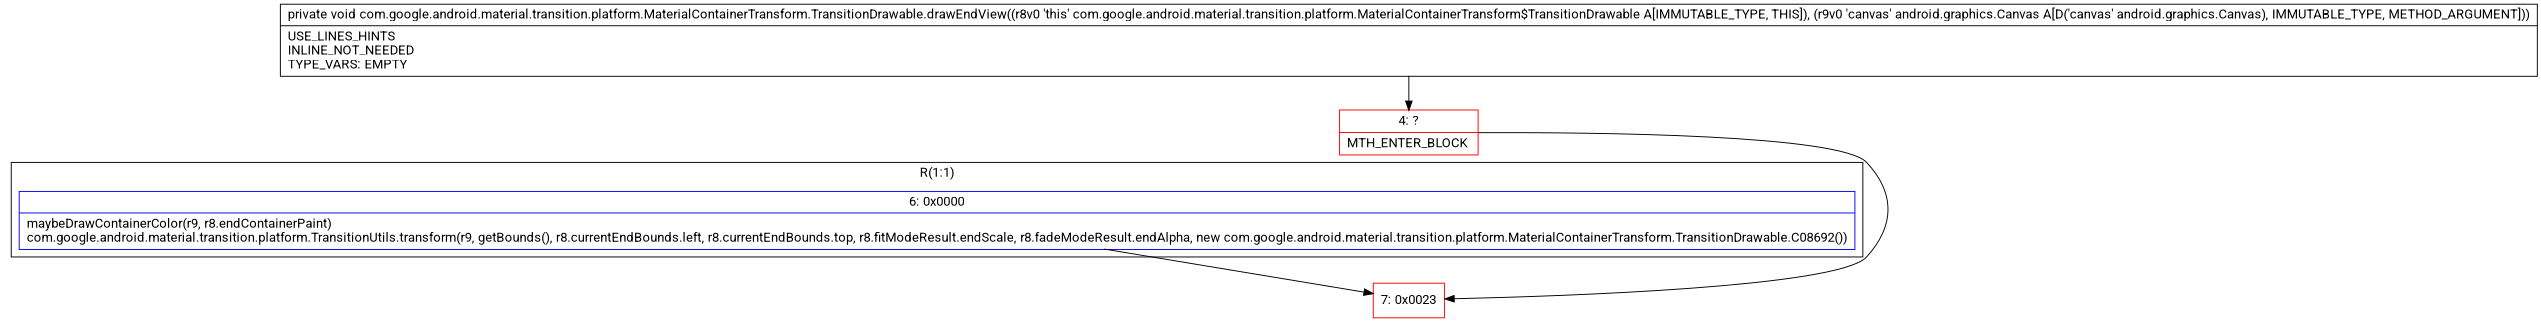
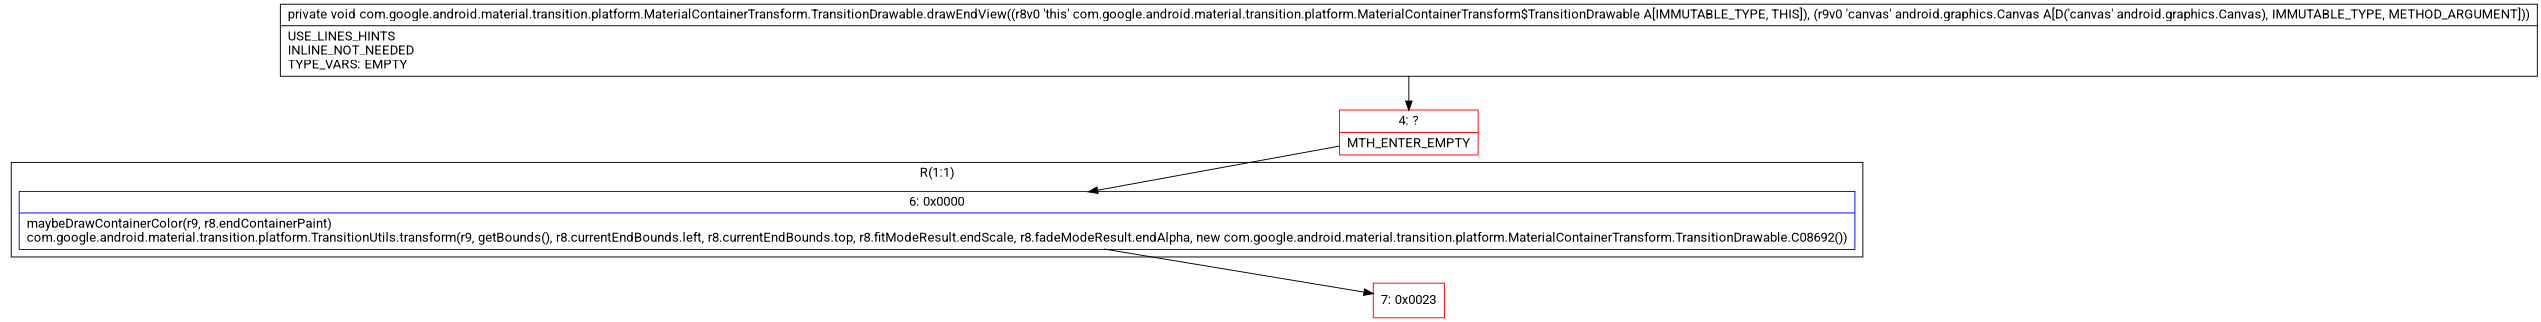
node "4: ?": text "MTH_ENTER_BLOCK" -> "MTH_ENTER_EMPTY"
edge "4: ?" -> "7: 0x0023": now "4: ?" -> "6: 0x0000"
